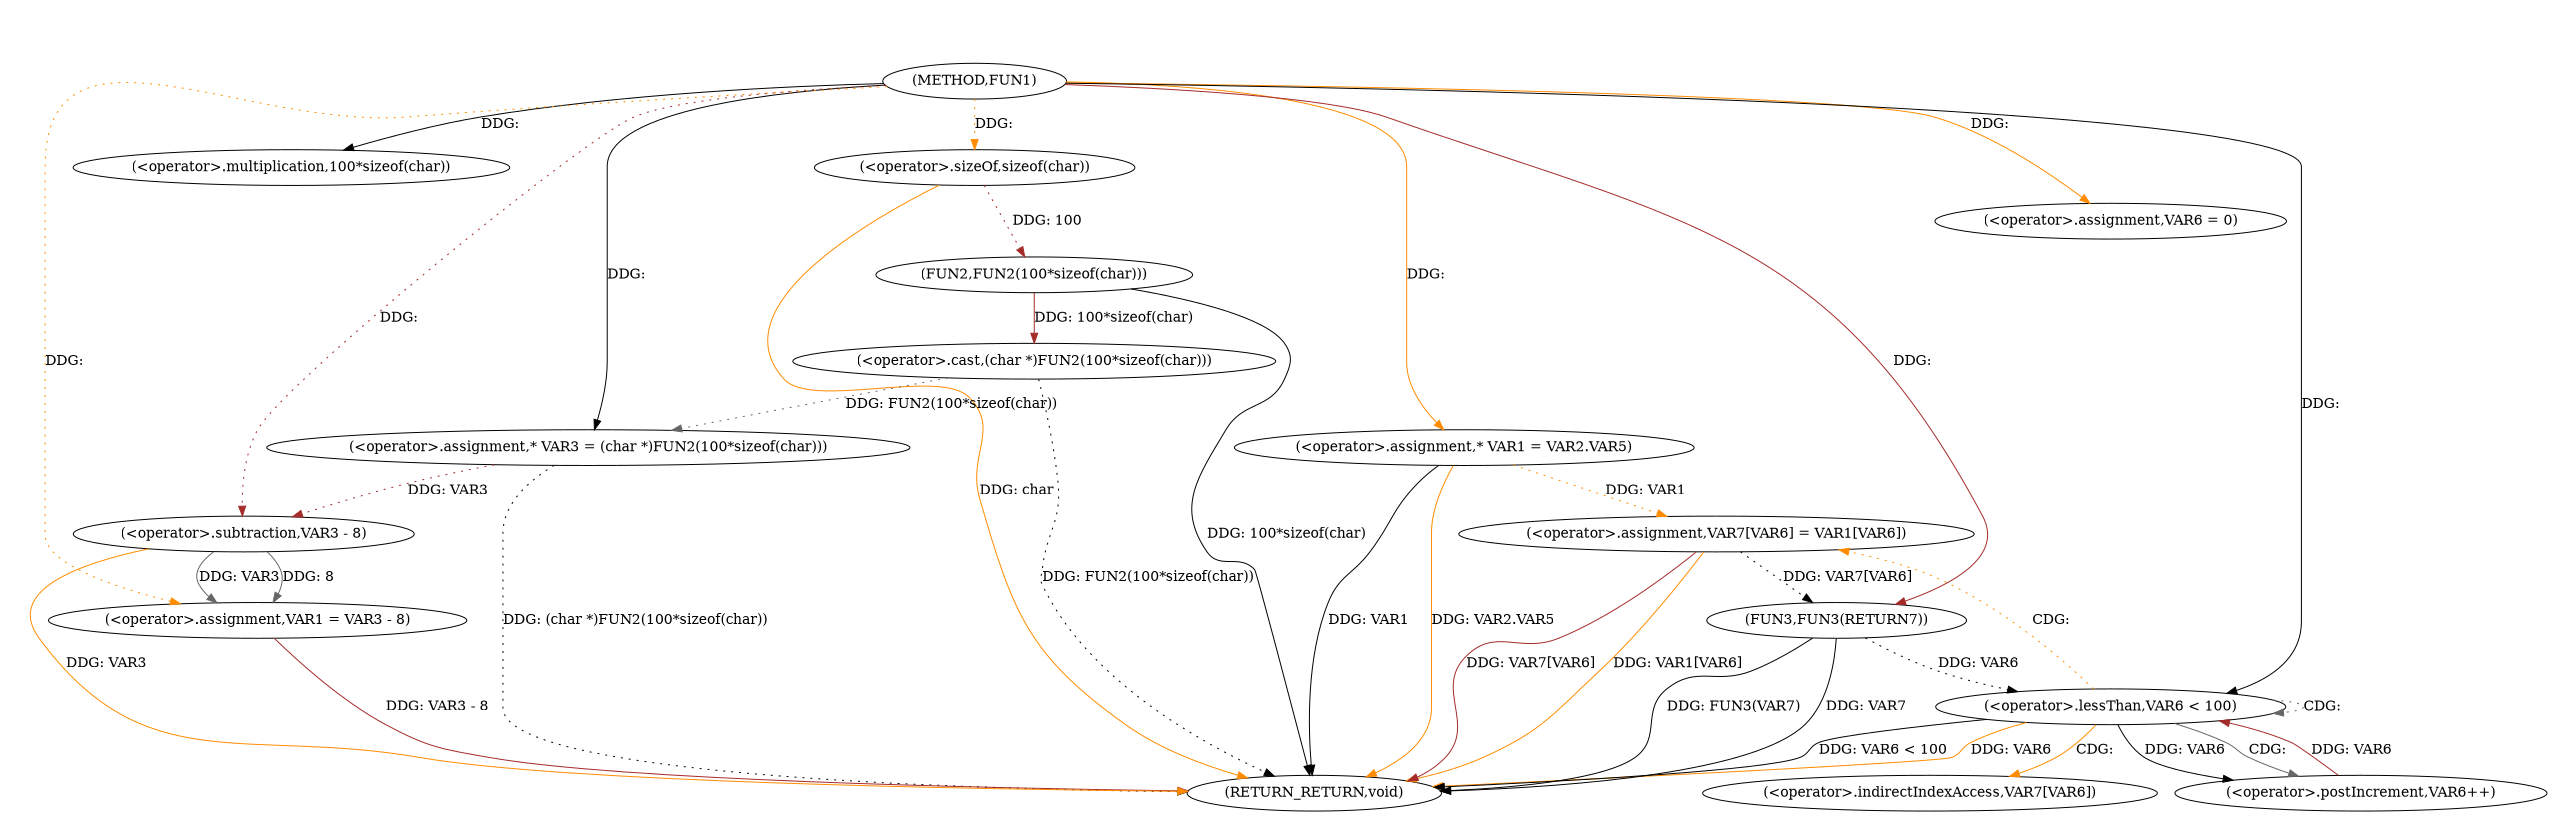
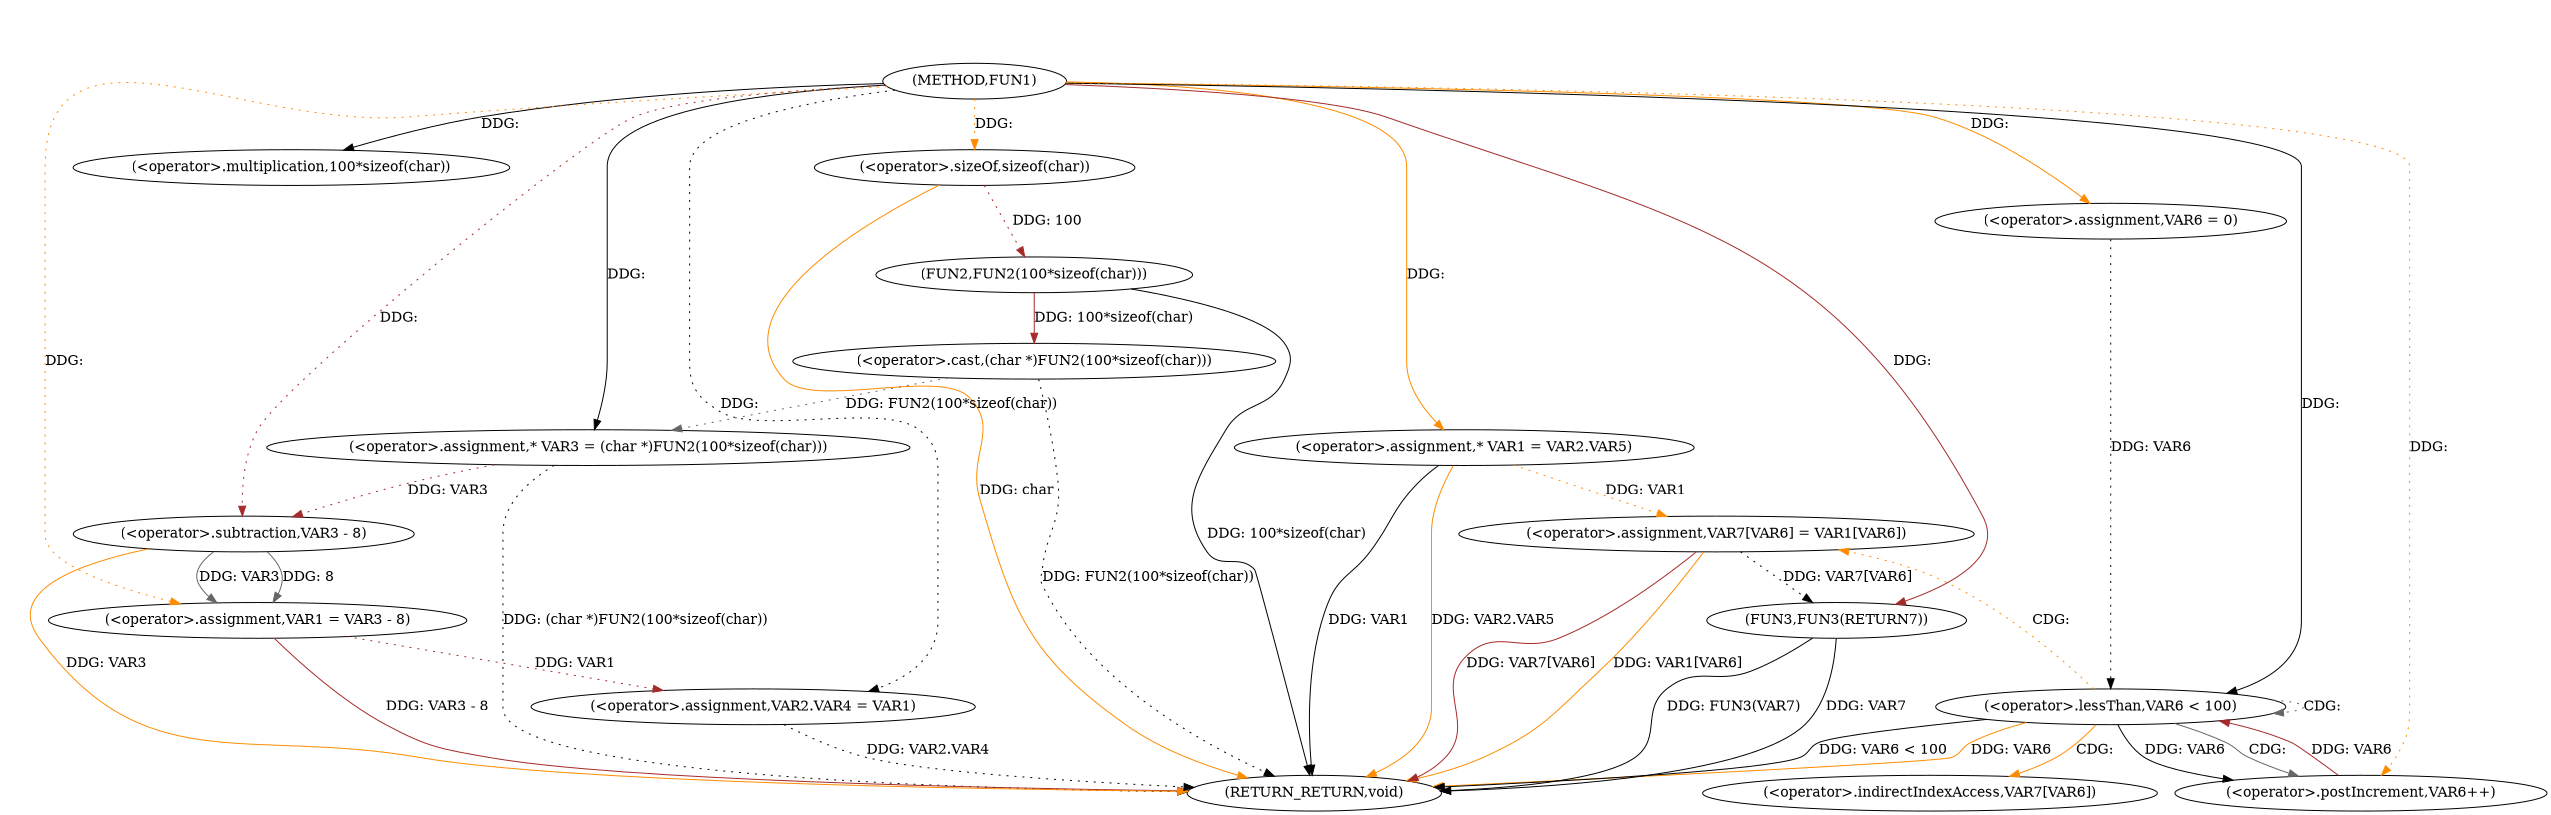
edge "(METHOD,FUN1)" -> "(<operator>.postIncrement,VAR6++)": added, label "DDG:"
edge "(FUN3,FUN3(RETURN7))" -> "(<operator>.lessThan,VAR6 < 100)": now "(<operator>.assignment,VAR6 = 0)" -> "(<operator>.lessThan,VAR6 < 100)"
node "(<operator>.assignment,VAR2.VAR4 = VAR1)": added
